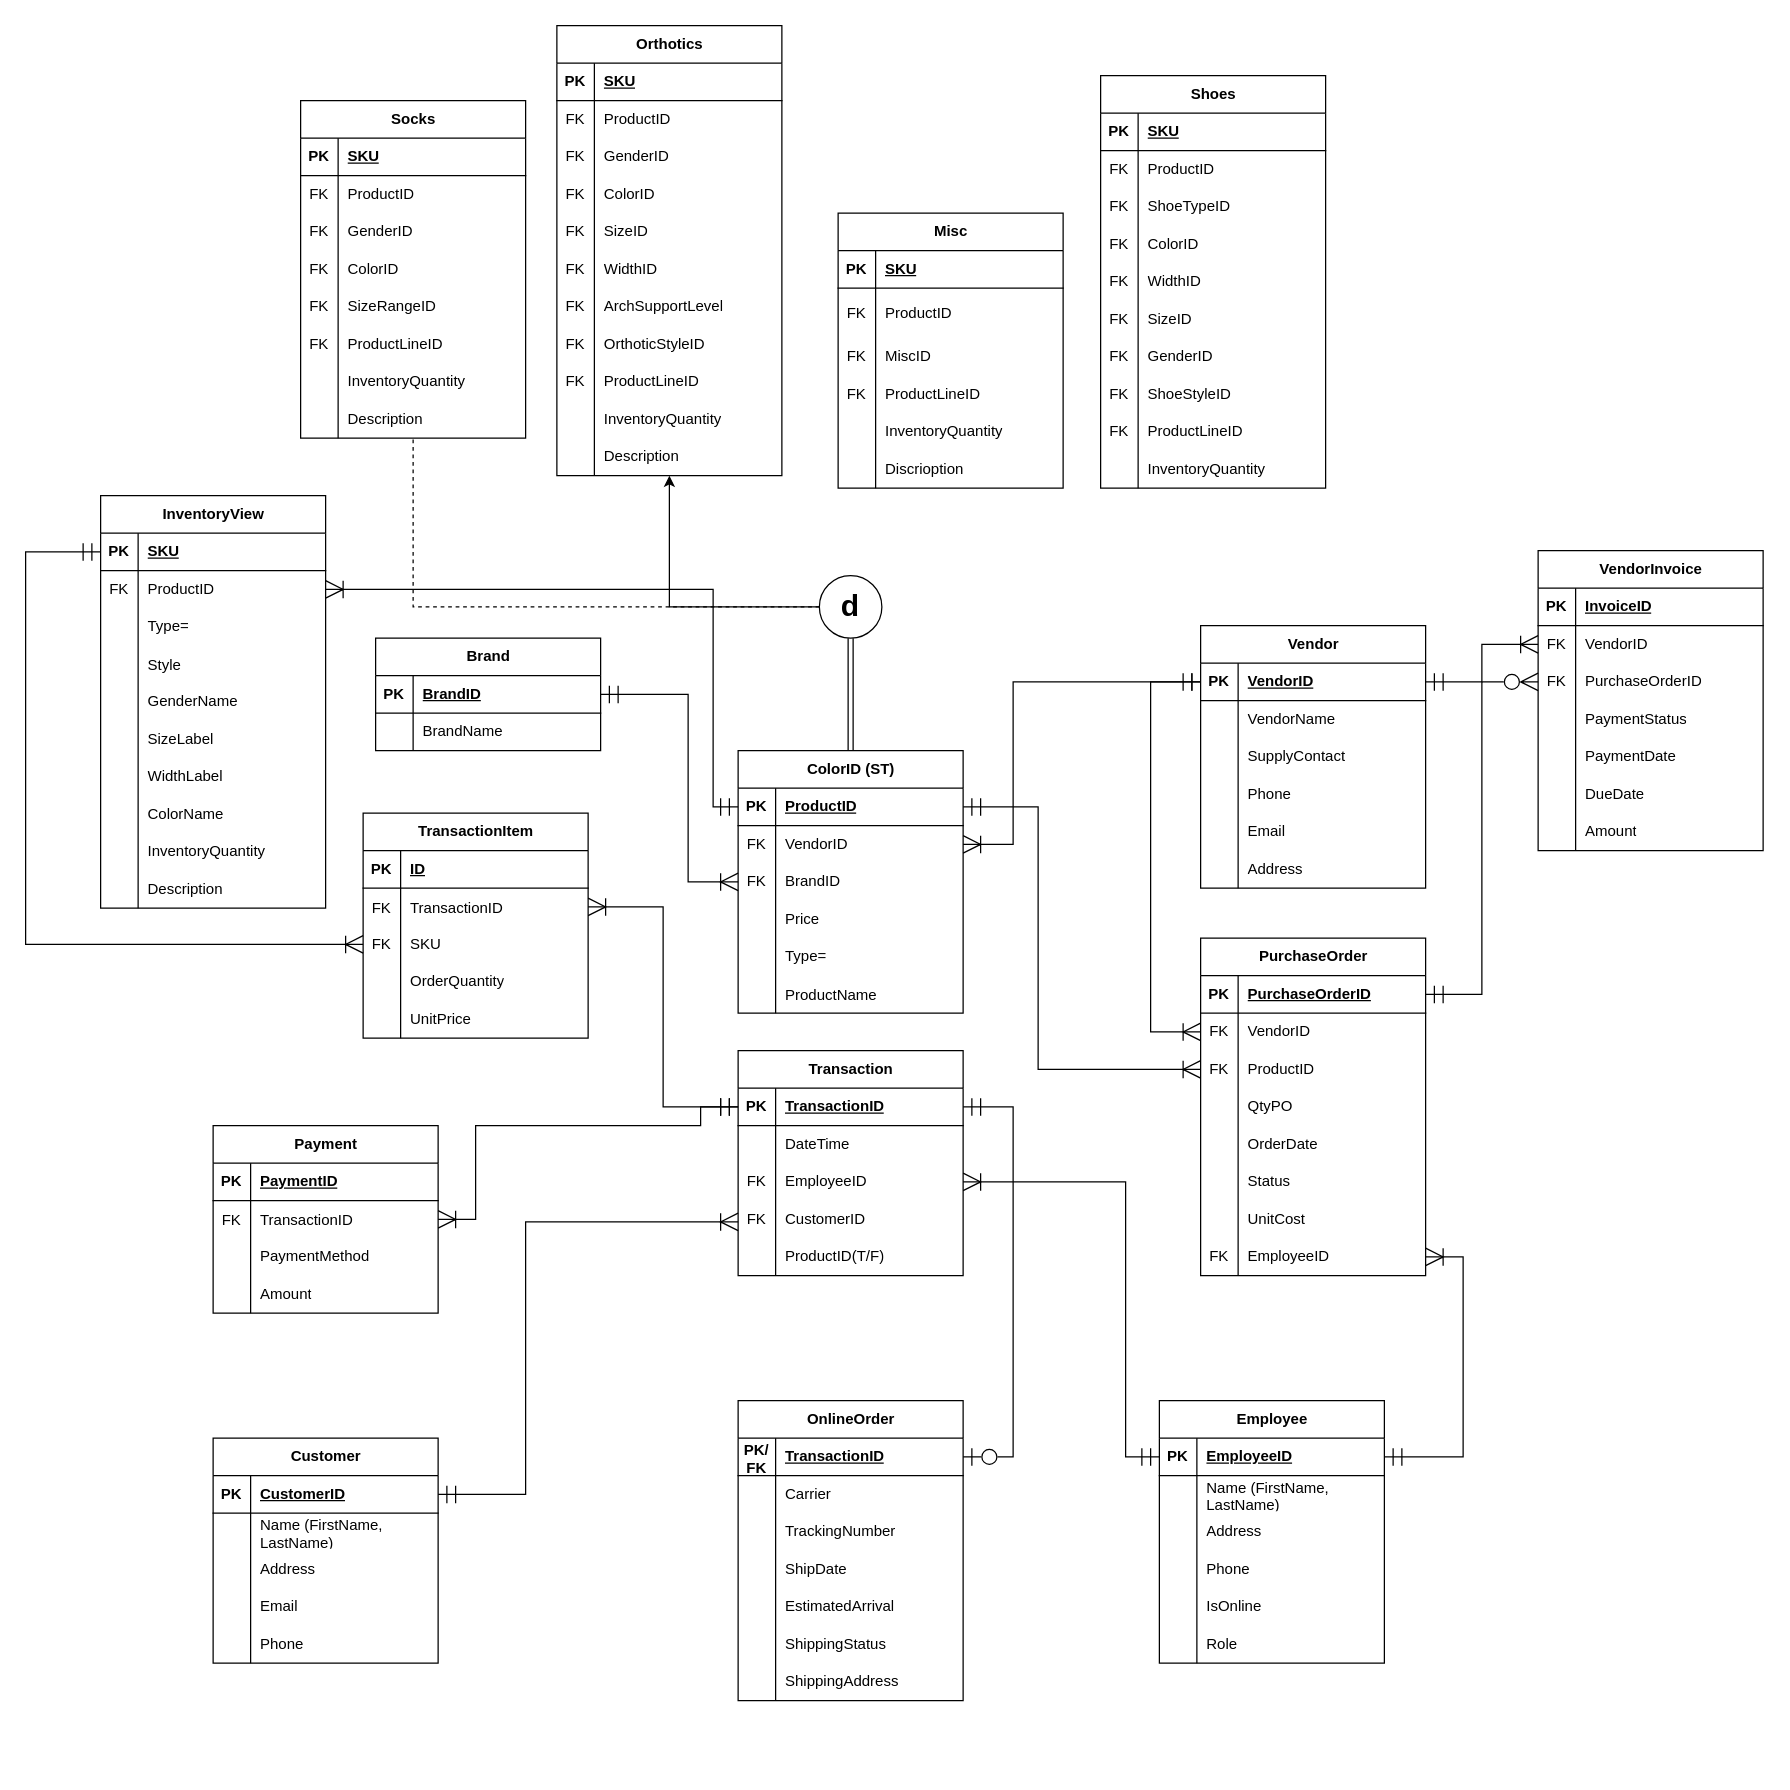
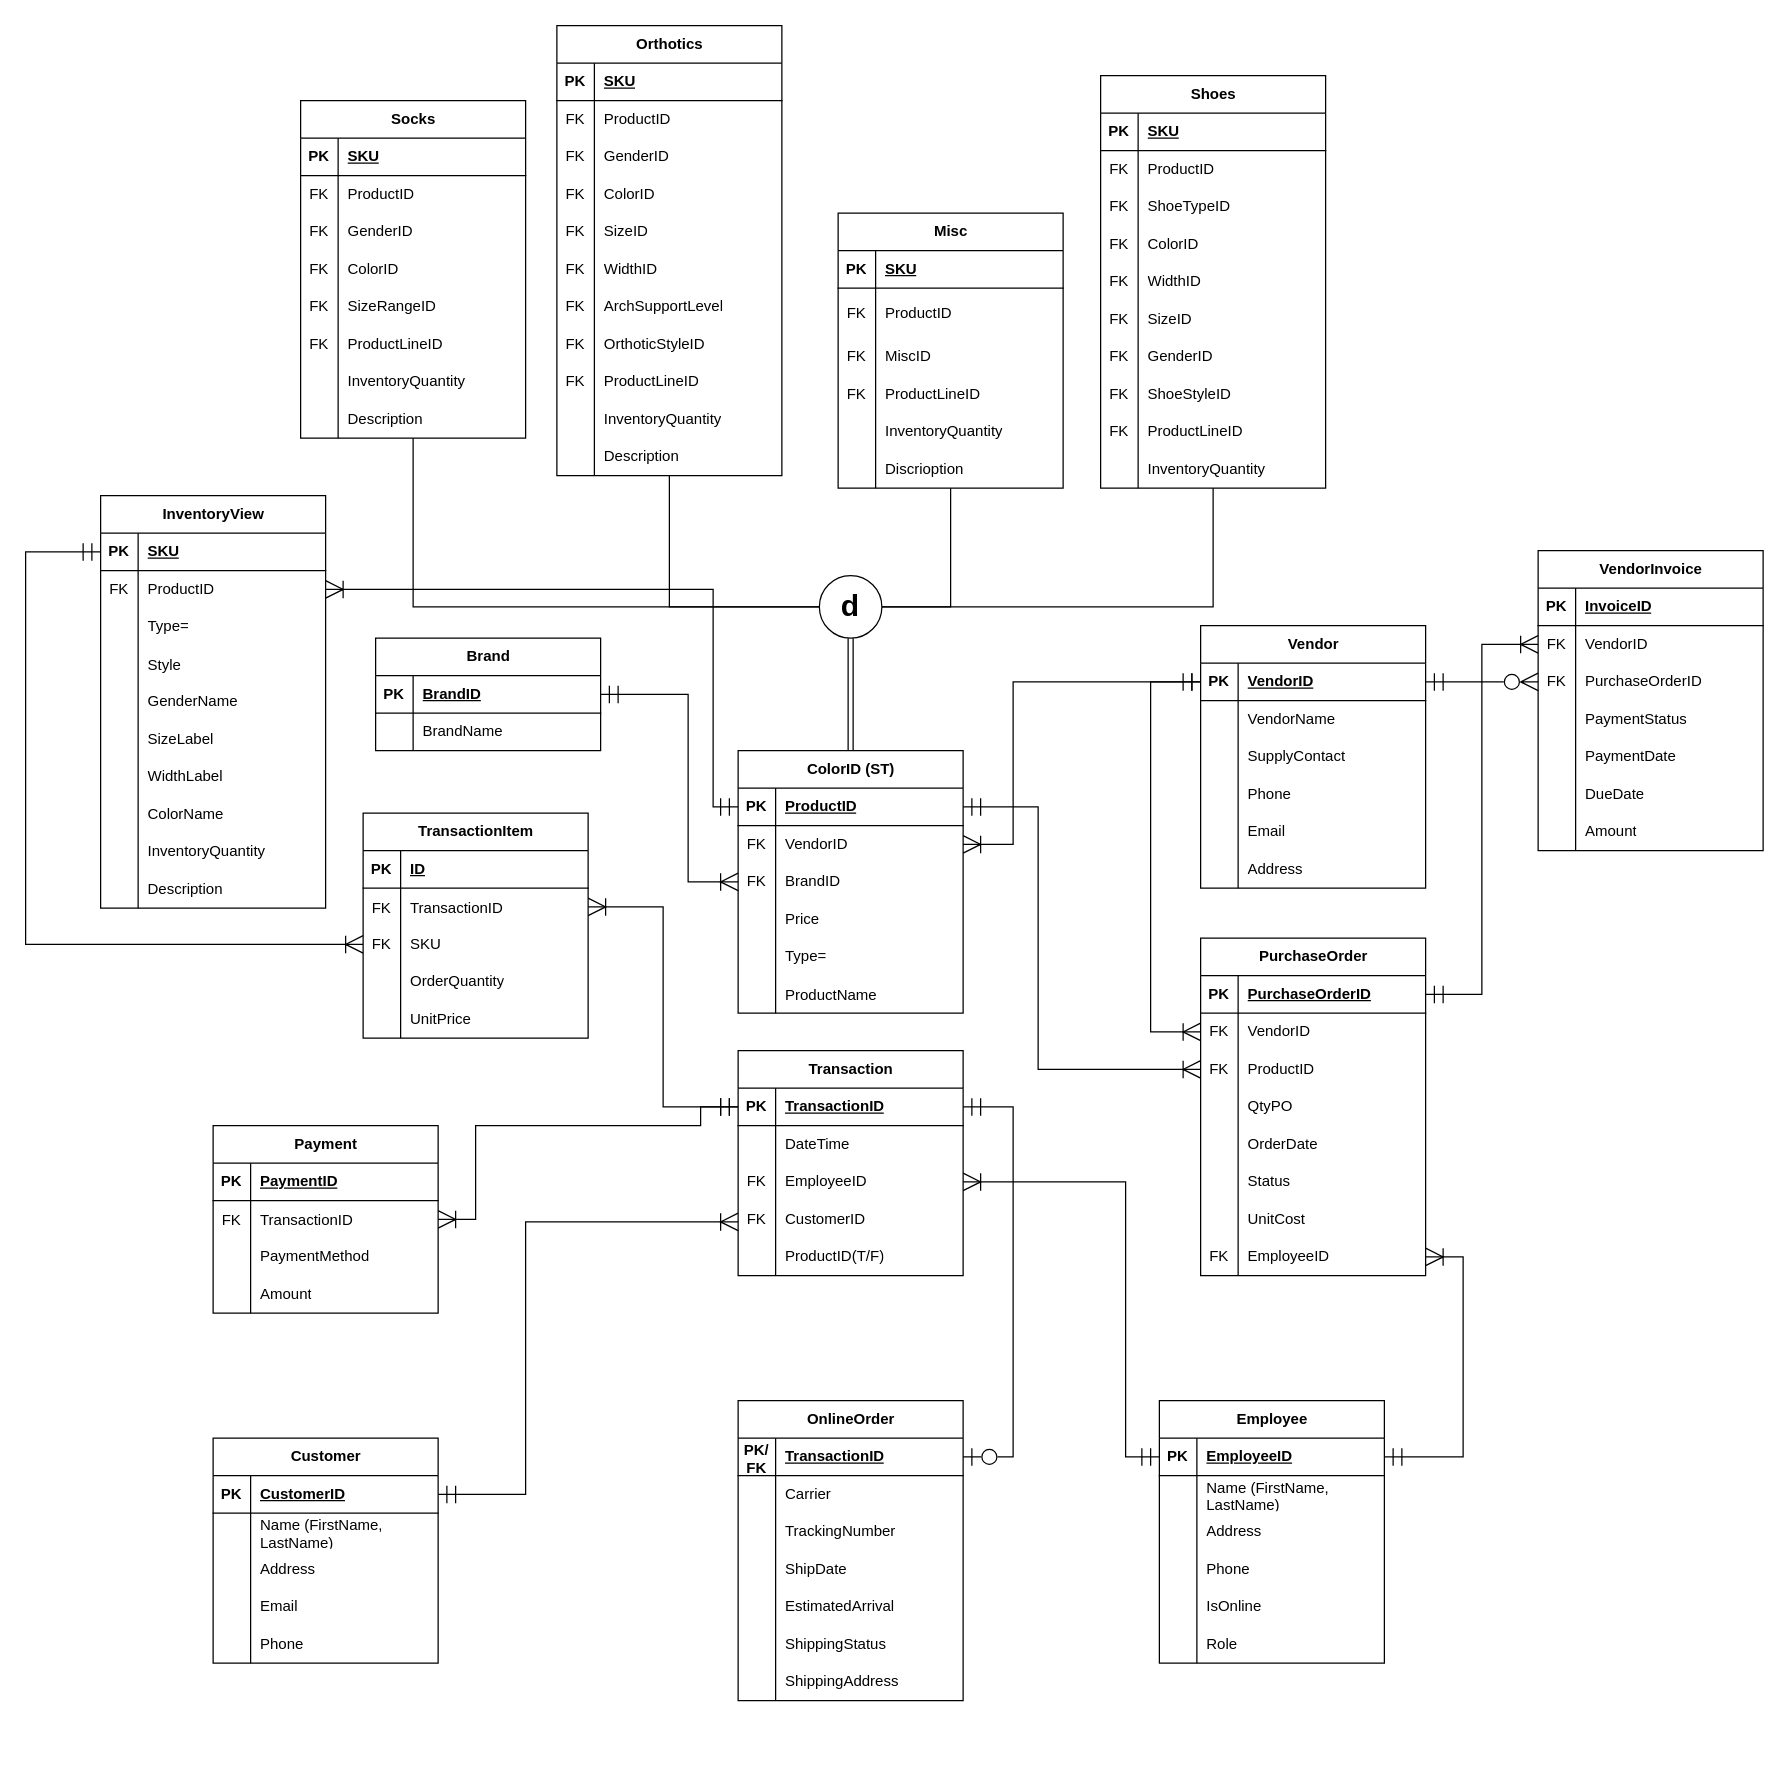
edge "d" -> "Orthotics": arrowhead classic -> none
edge "Misc" -- "d": added
edge "Socks" -- "d": style dashed -> solid
edge "Shoes" -- "d": added
